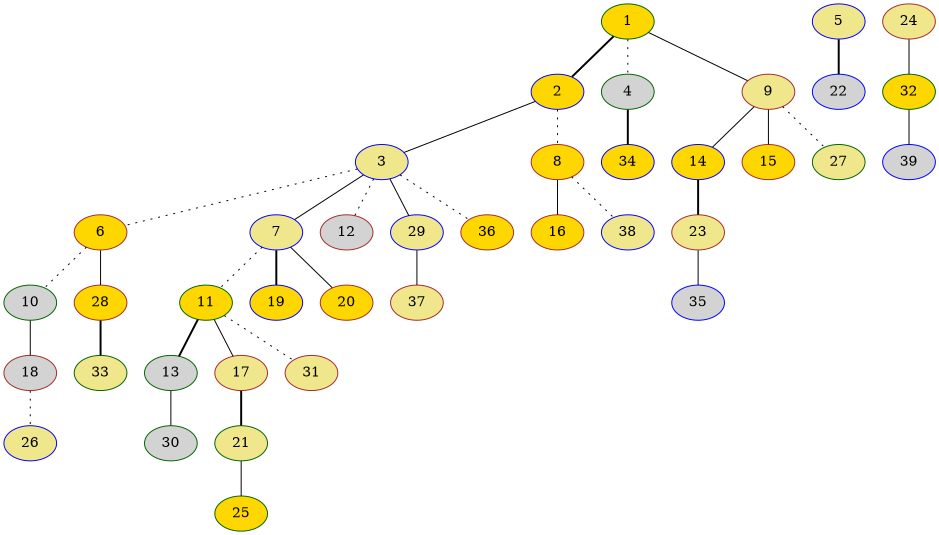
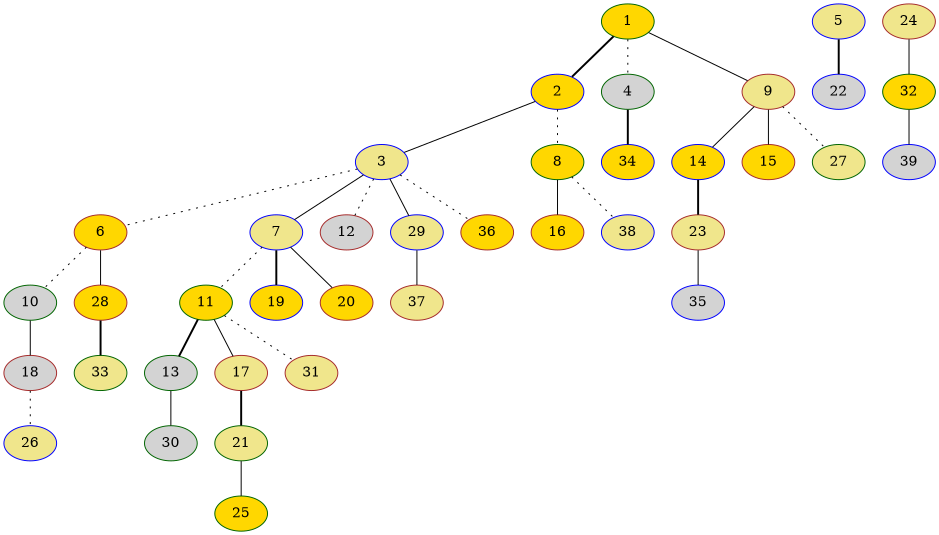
node "8": color brown -> darkgreen
